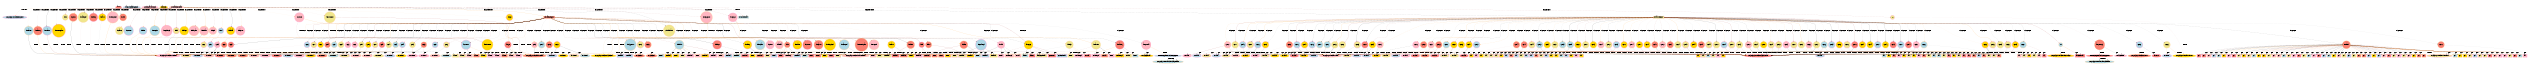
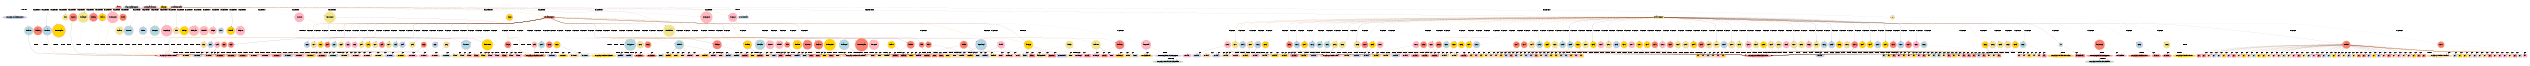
node "new Button()": fillcolor lightblue -> salmon
